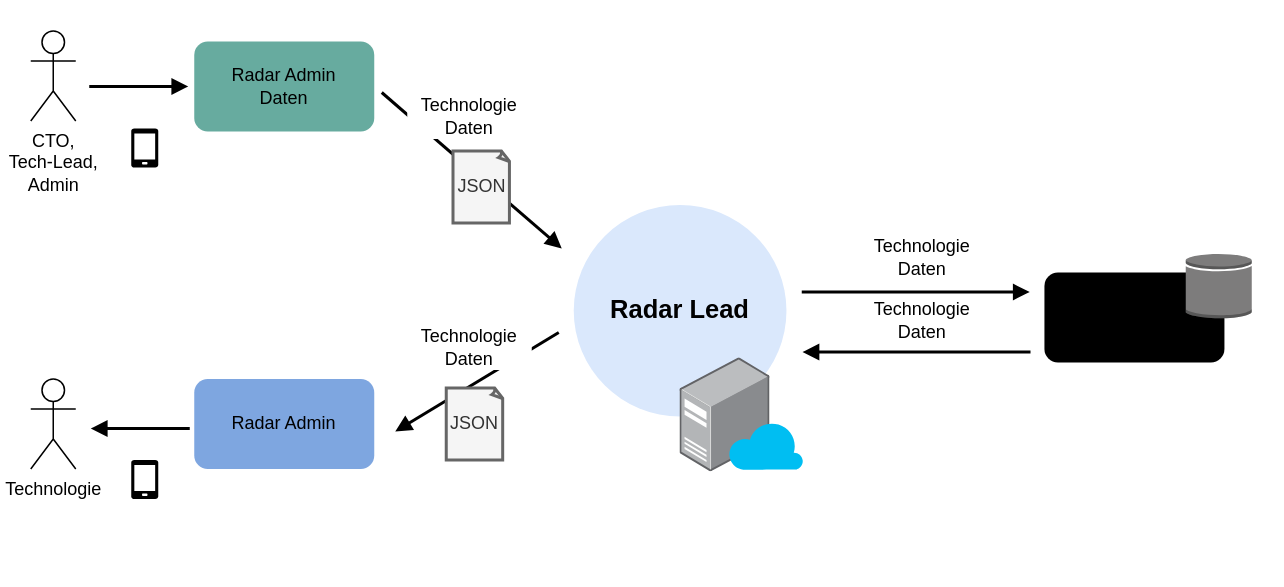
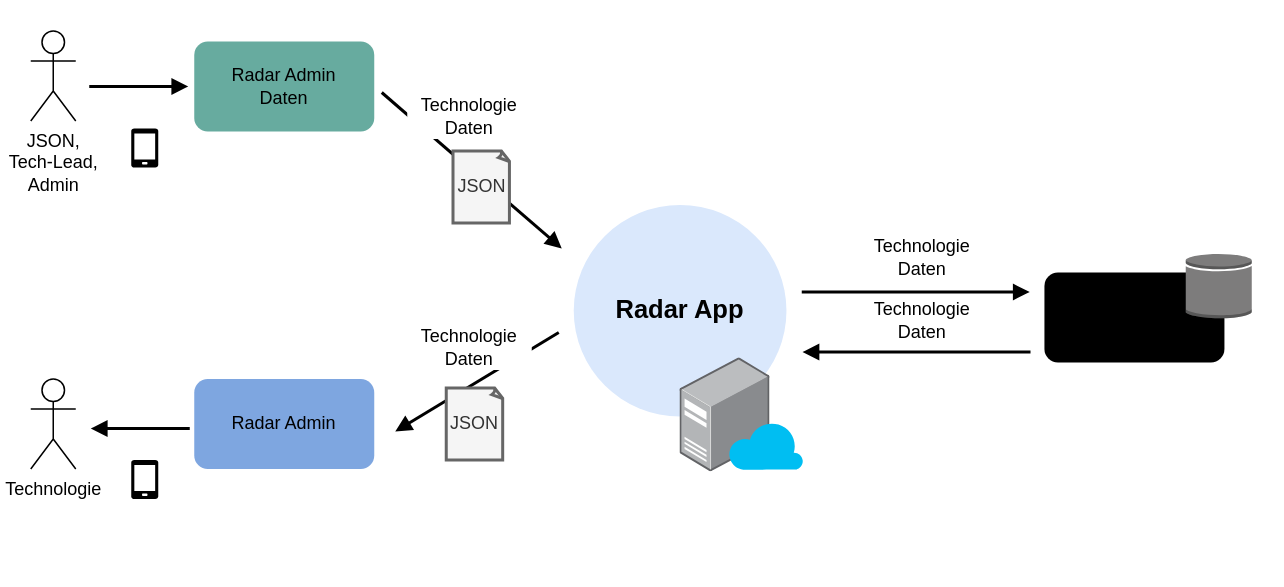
node "CTO, Tech-Lead, Admin": label "CTO, Tech-Lead, Admin" -> "JSON, Tech-Lead, Admin"
node "Radar Lead": label "Radar Lead" -> "Radar App"
